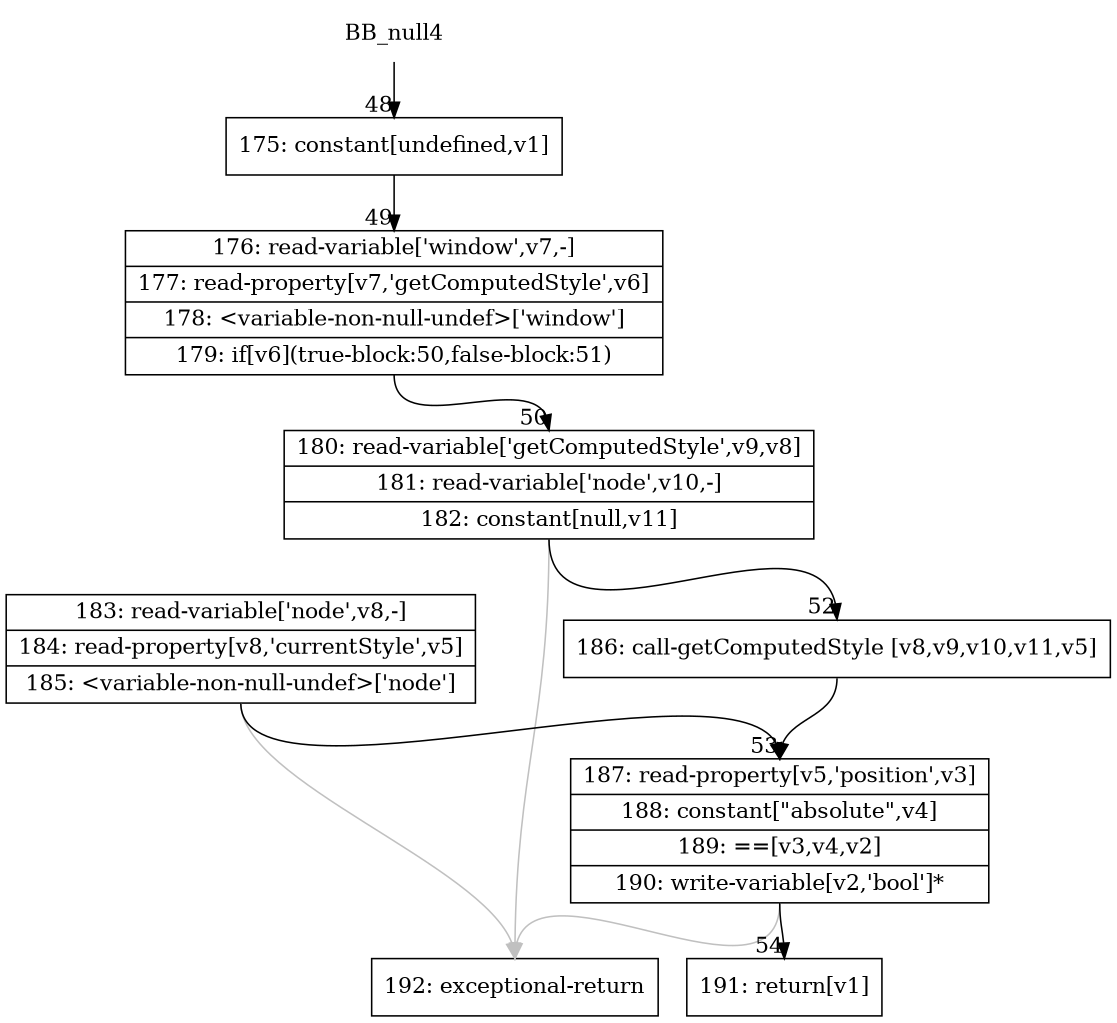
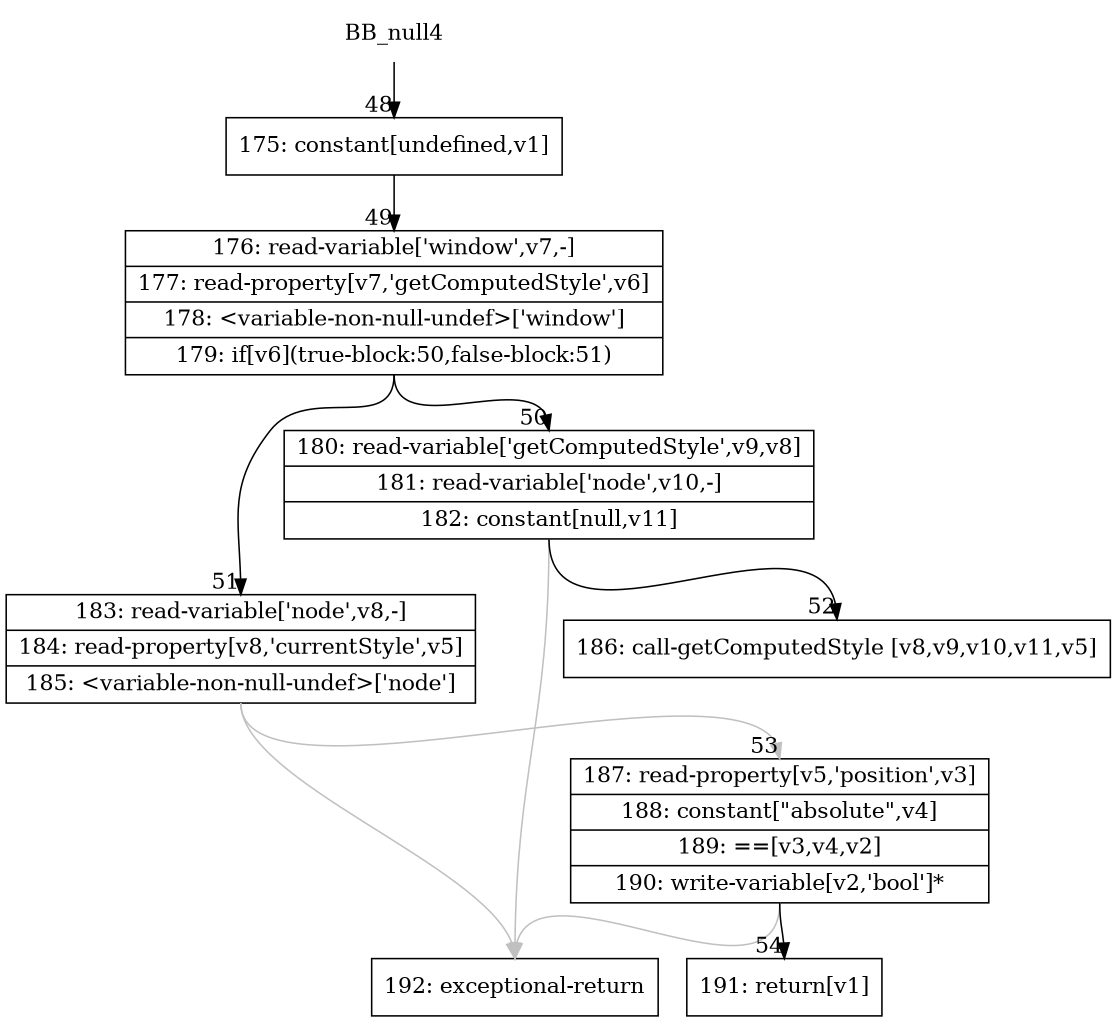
edge "176: read-variable['window',v7,-]" -> "183: read-variable['node',v8,-]": added
edge "186: call-getComputedStyle [v8,v9,v10,v11,v5]" -> "187: read-property[v5,'position',v3]": removed
edge "183: read-variable['node',v8,-]" -> "187: read-property[v5,'position',v3]": color black -> gray
